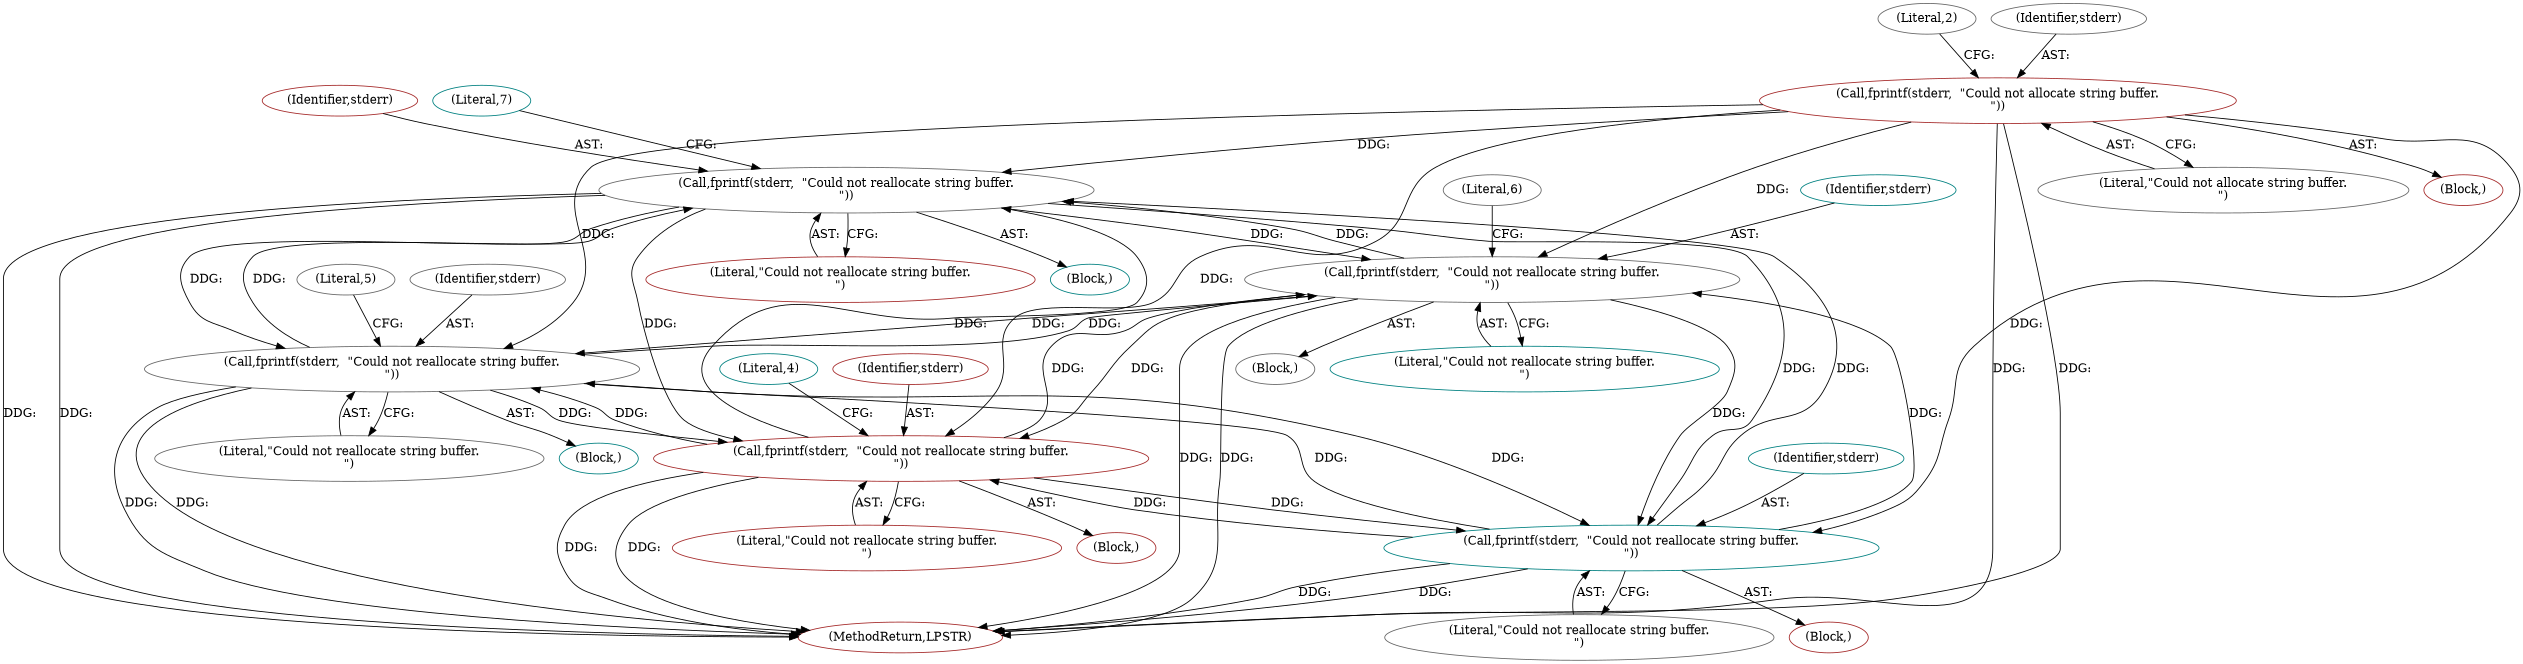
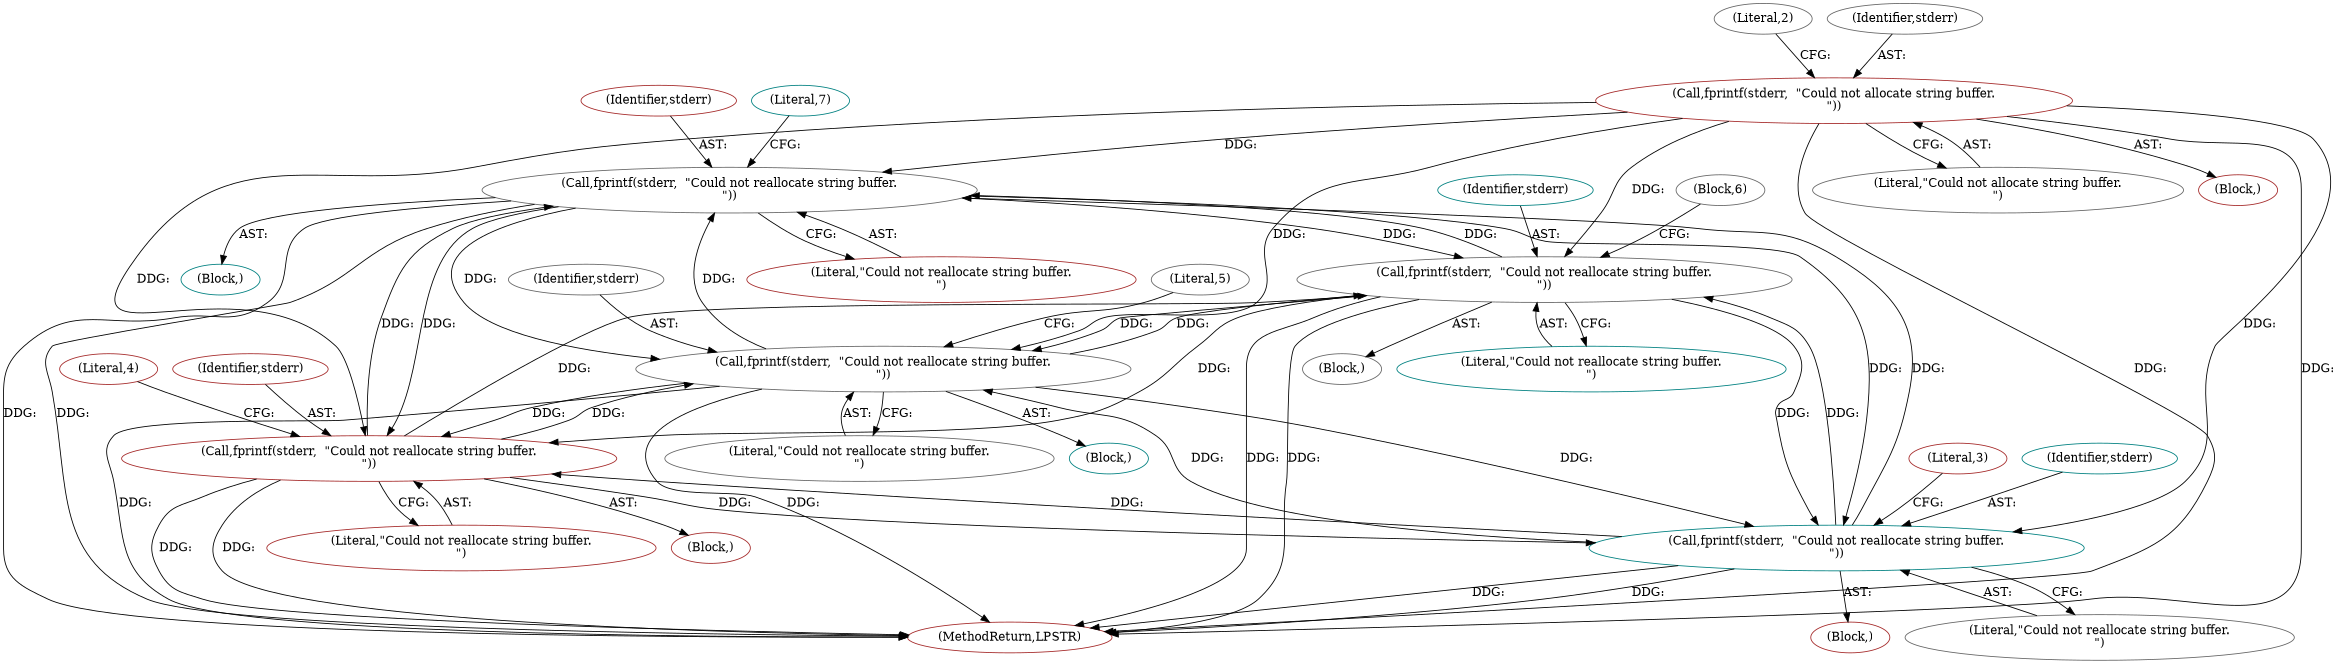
node "(Literal,6)": label "(Literal,6)" -> "(Block,6)"
node "(Literal,4)": color teal -> brown
node "(Literal,3)": added
